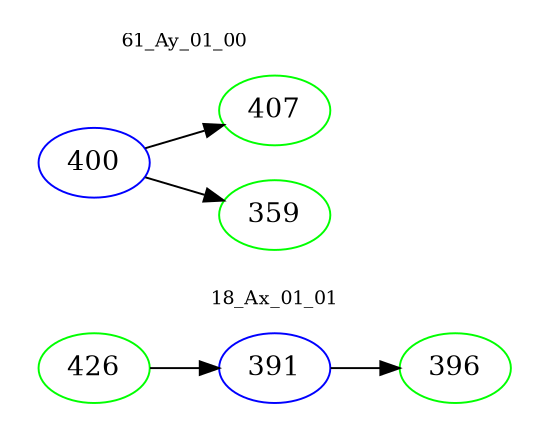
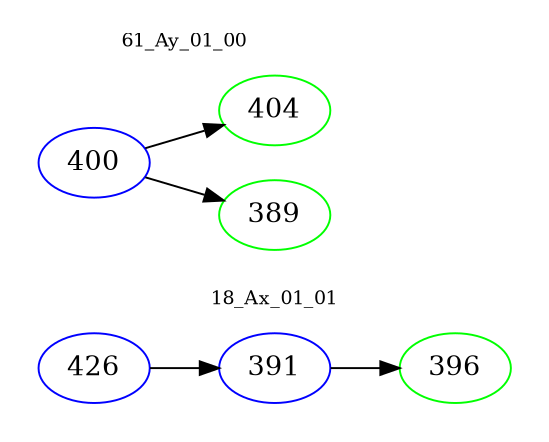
node "407": label "407" -> "404"
node "359": label "359" -> "389"
node "426": color green -> blue
